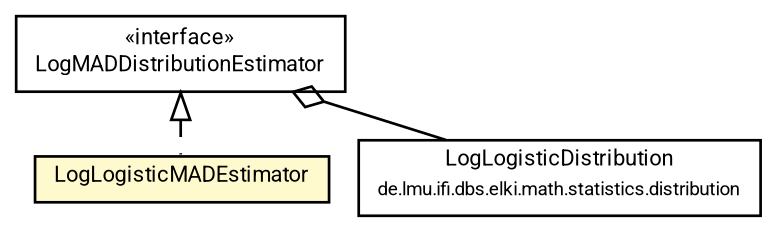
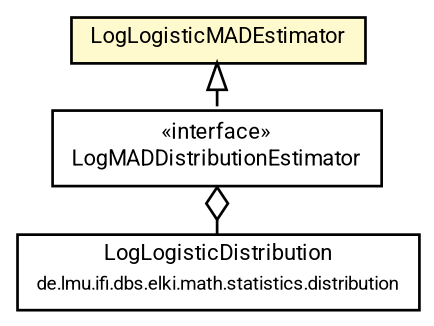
edge "LogLogisticMADEstimator" -> "LogMADDistributionEstimator": reversed
